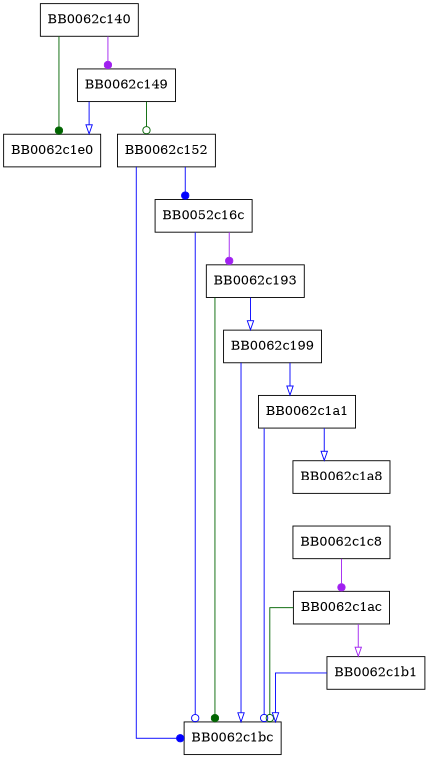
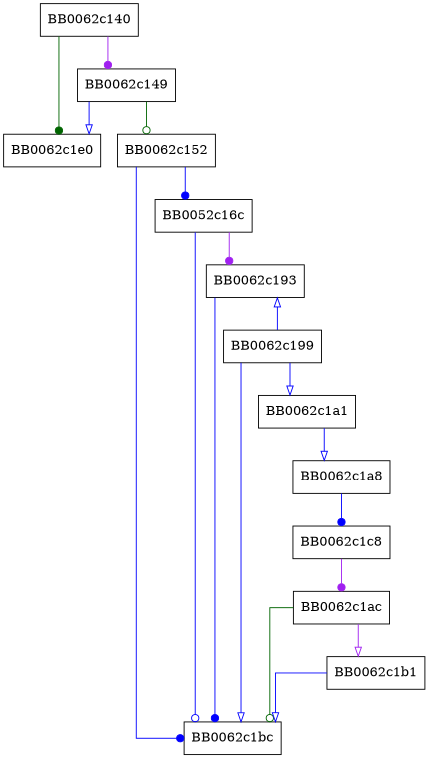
edge "BB0062c193" -> "BB0062c199": reversed
edge "BB0062c193" -> "BB0062c1bc": color darkgreen -> blue
edge "BB0062c1a8" -> "BB0062c1c8": added
edge "BB0062c1a1" -> "BB0062c1bc": removed
